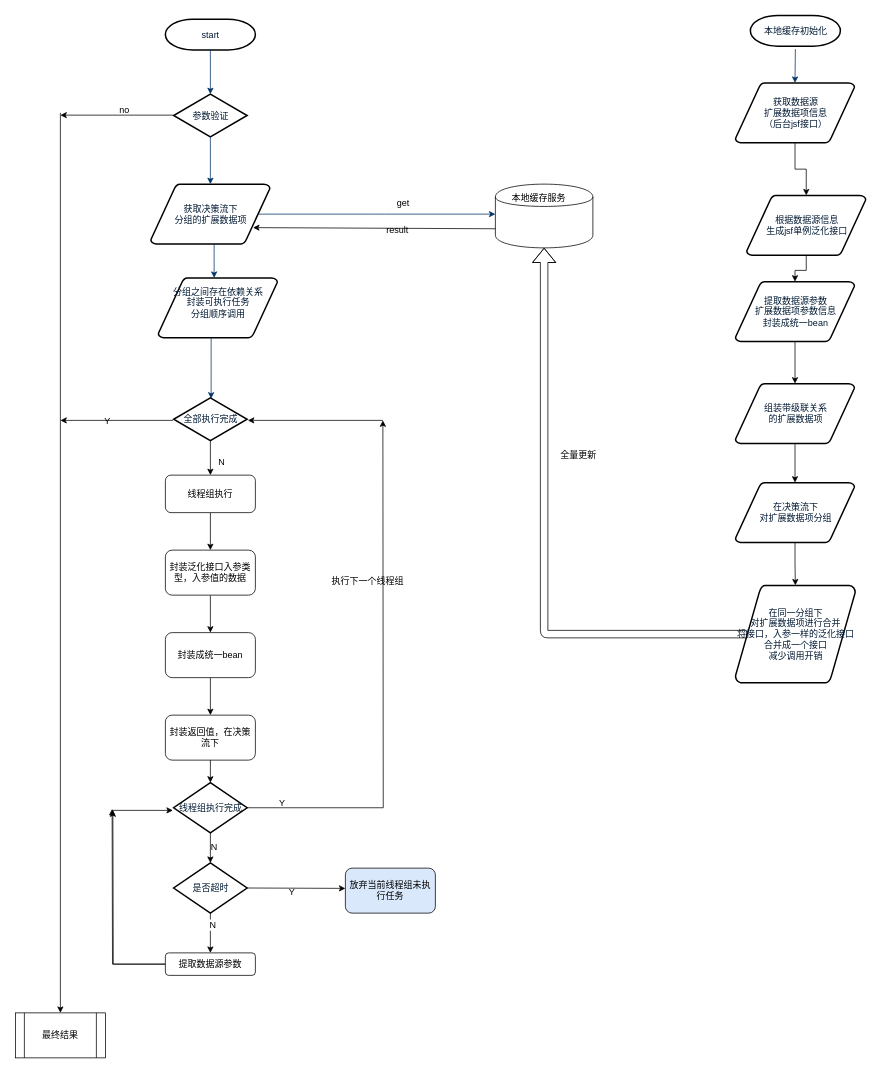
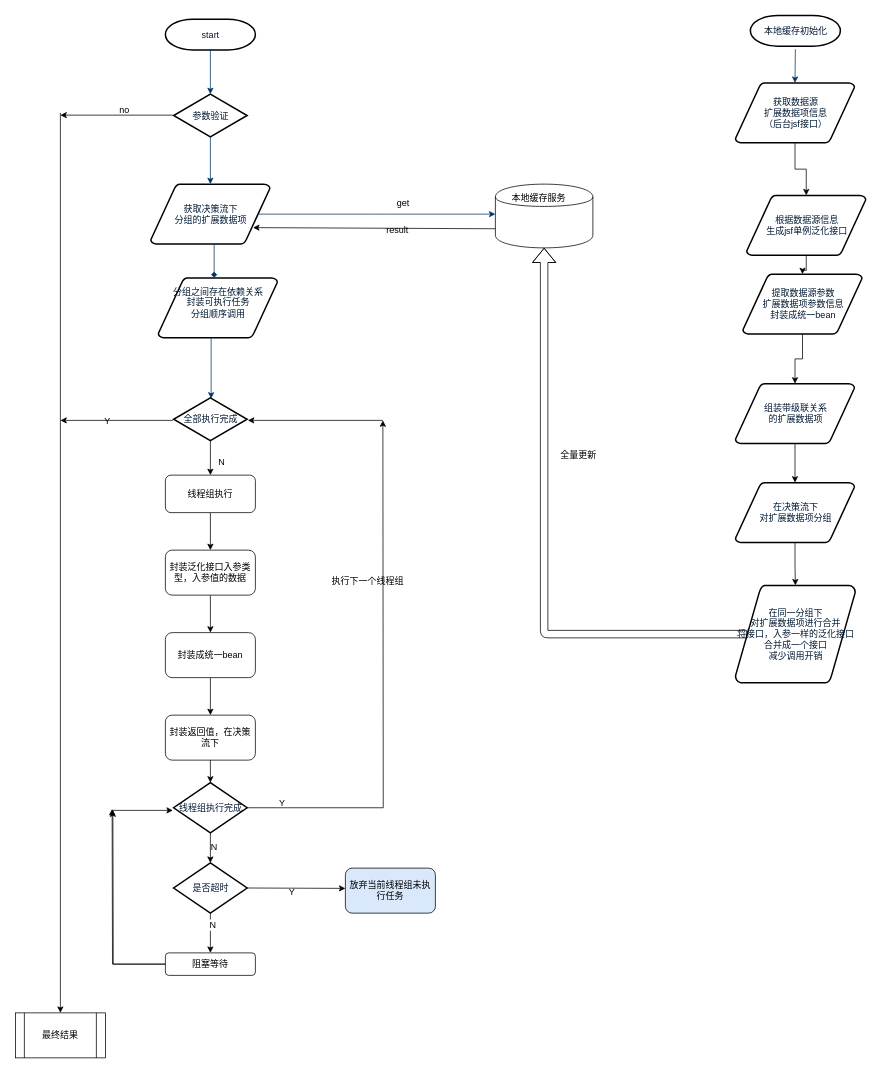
edge "获取决策流下 分组的扩展数据项" -> "分组之间存在依赖关系 封装可执行任务 分组顺序调用": arrowhead classic -> diamond
node "提取数据源参数 扩展数据项参数信息 封装成统一bean": moved (795, 312) -> (803, 304)
node "提取数据源参数": label "提取数据源参数" -> "阻塞等待"
